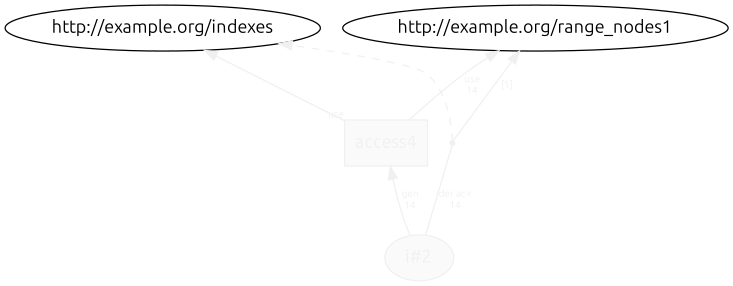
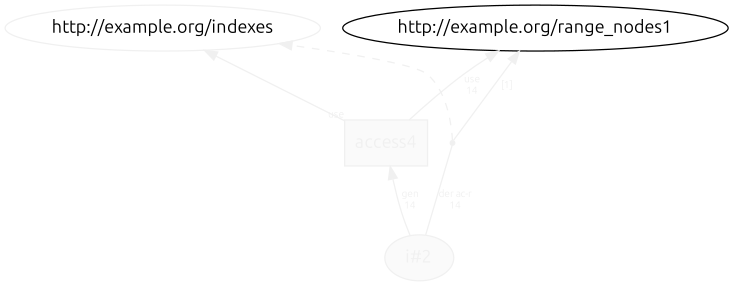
node "http://example.org/indexes": color black -> #f0f0f0
